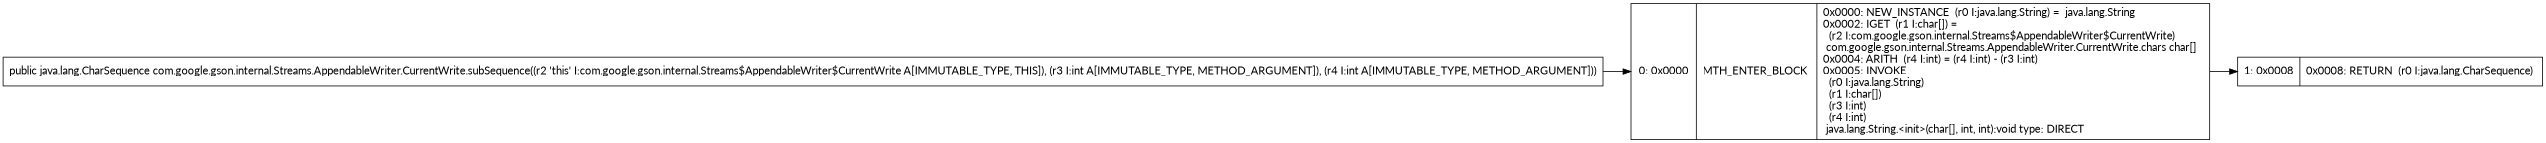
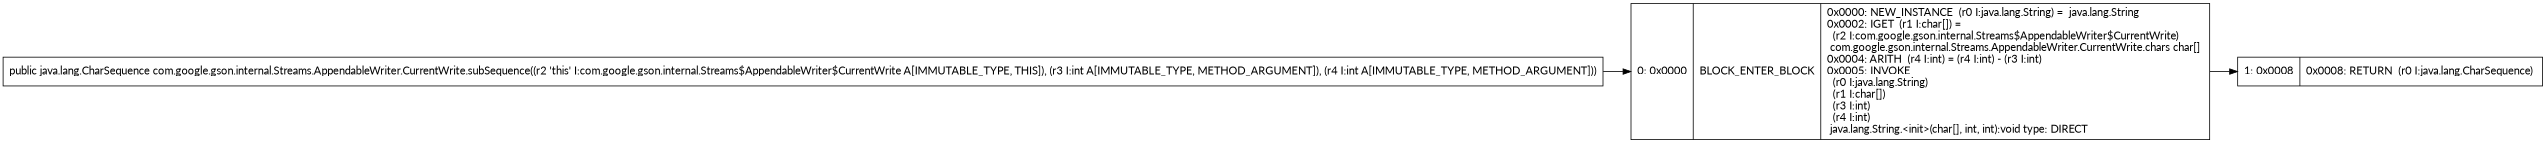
node "0: 0x0000": text "MTH_ENTER_BLOCK" -> "BLOCK_ENTER_BLOCK"
